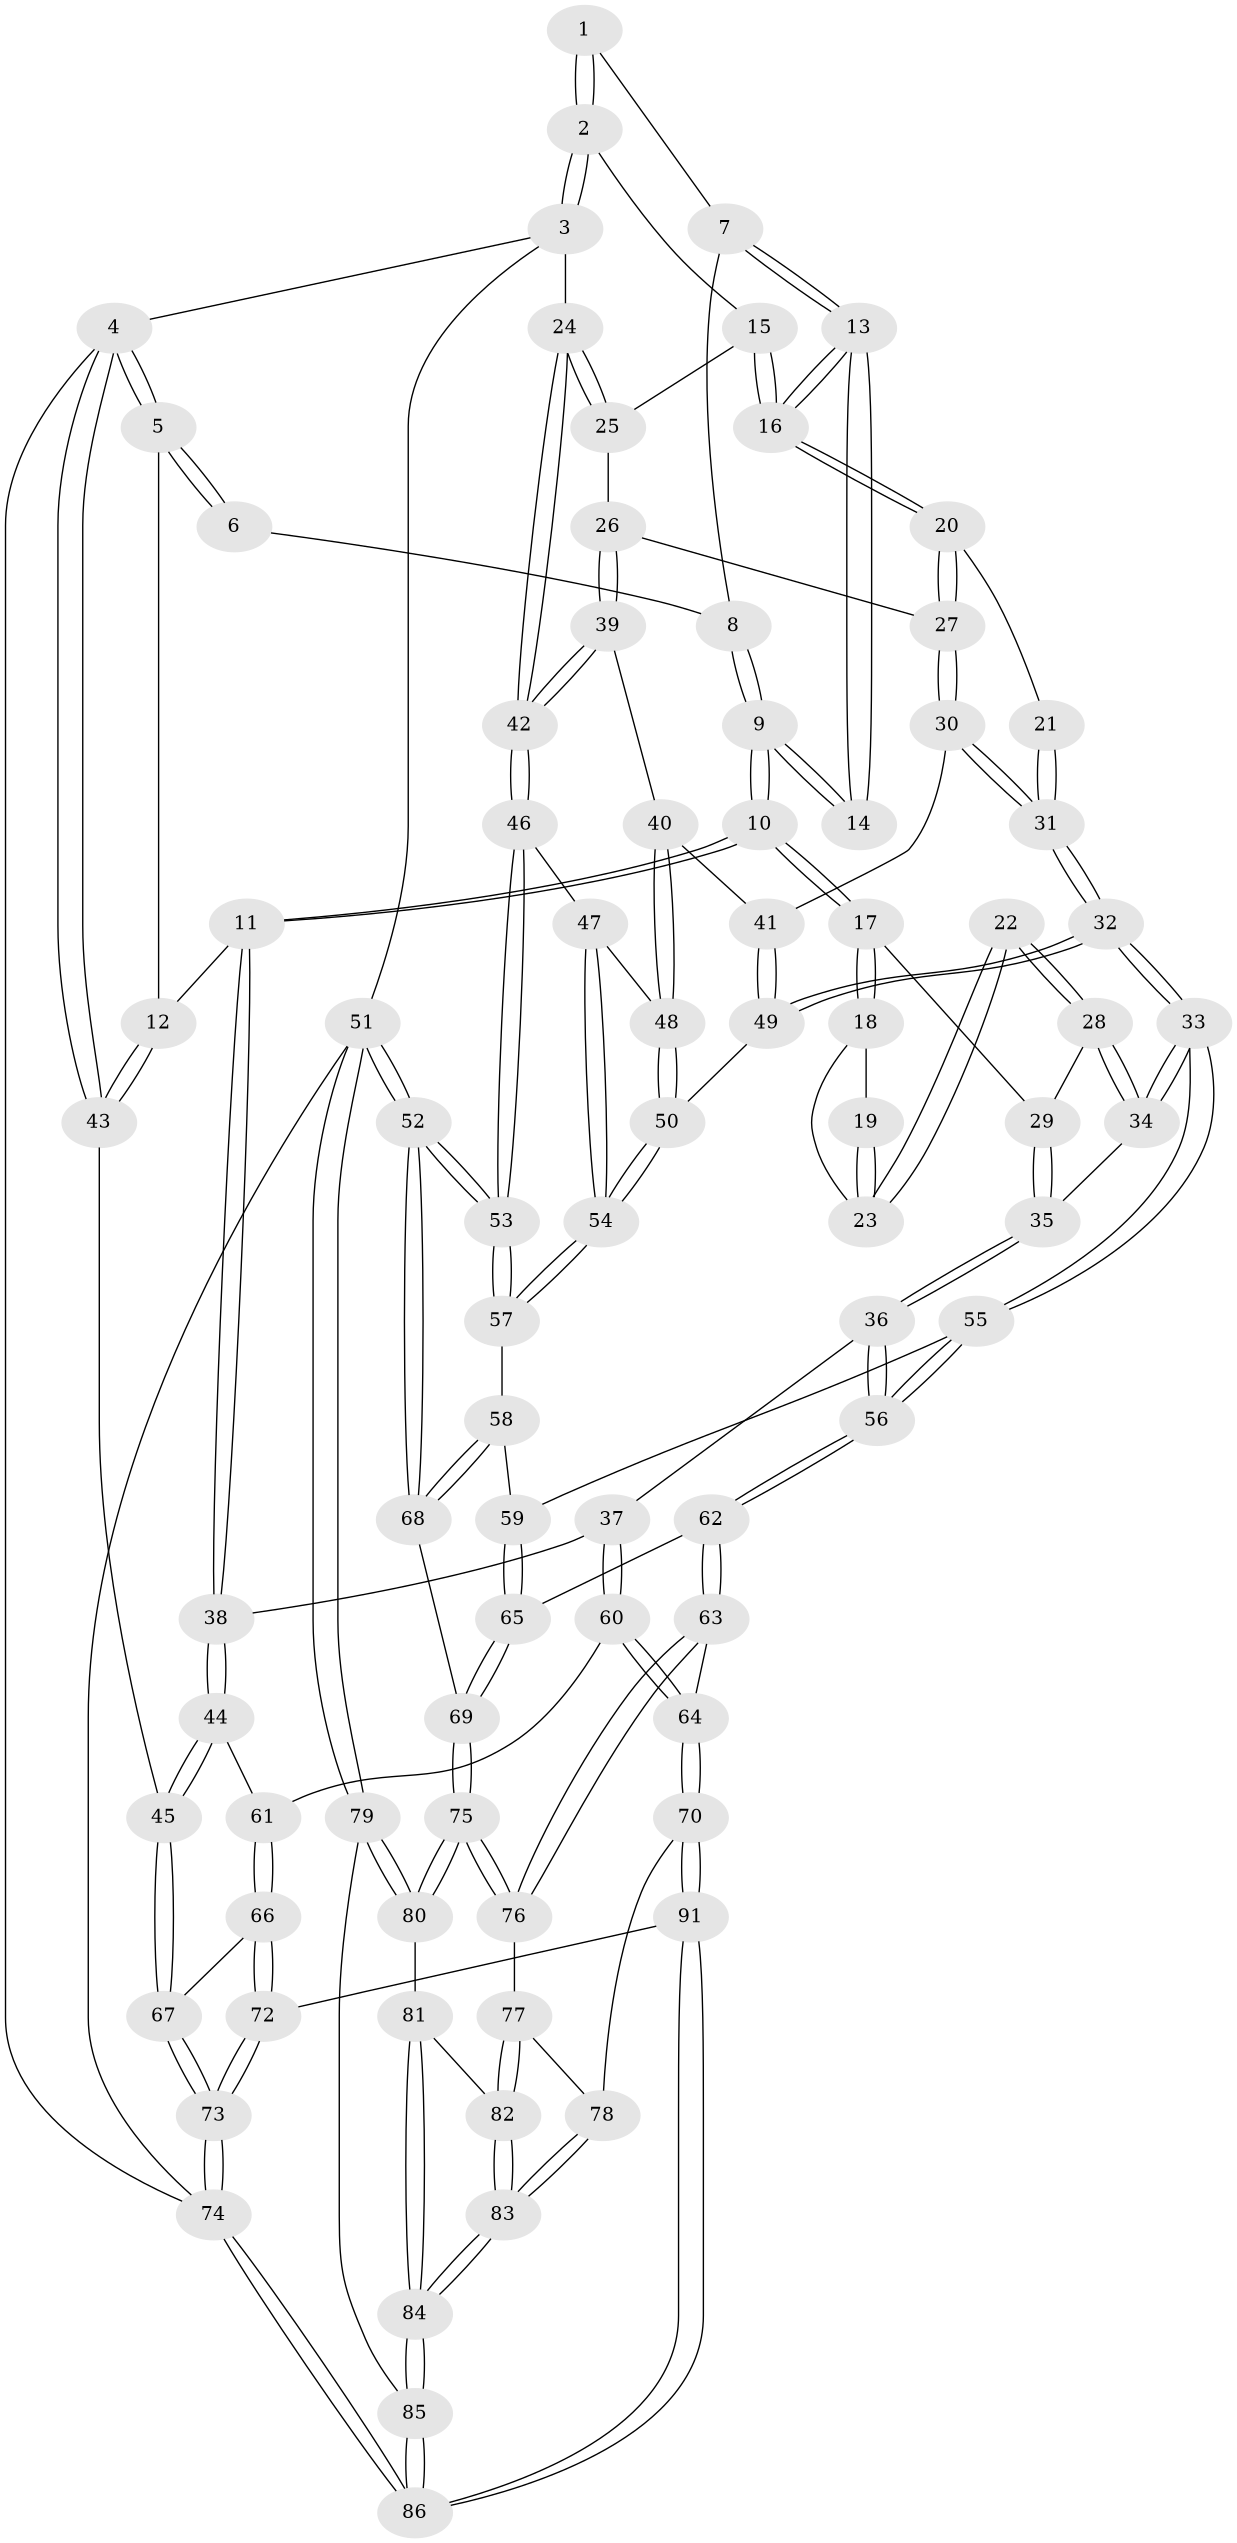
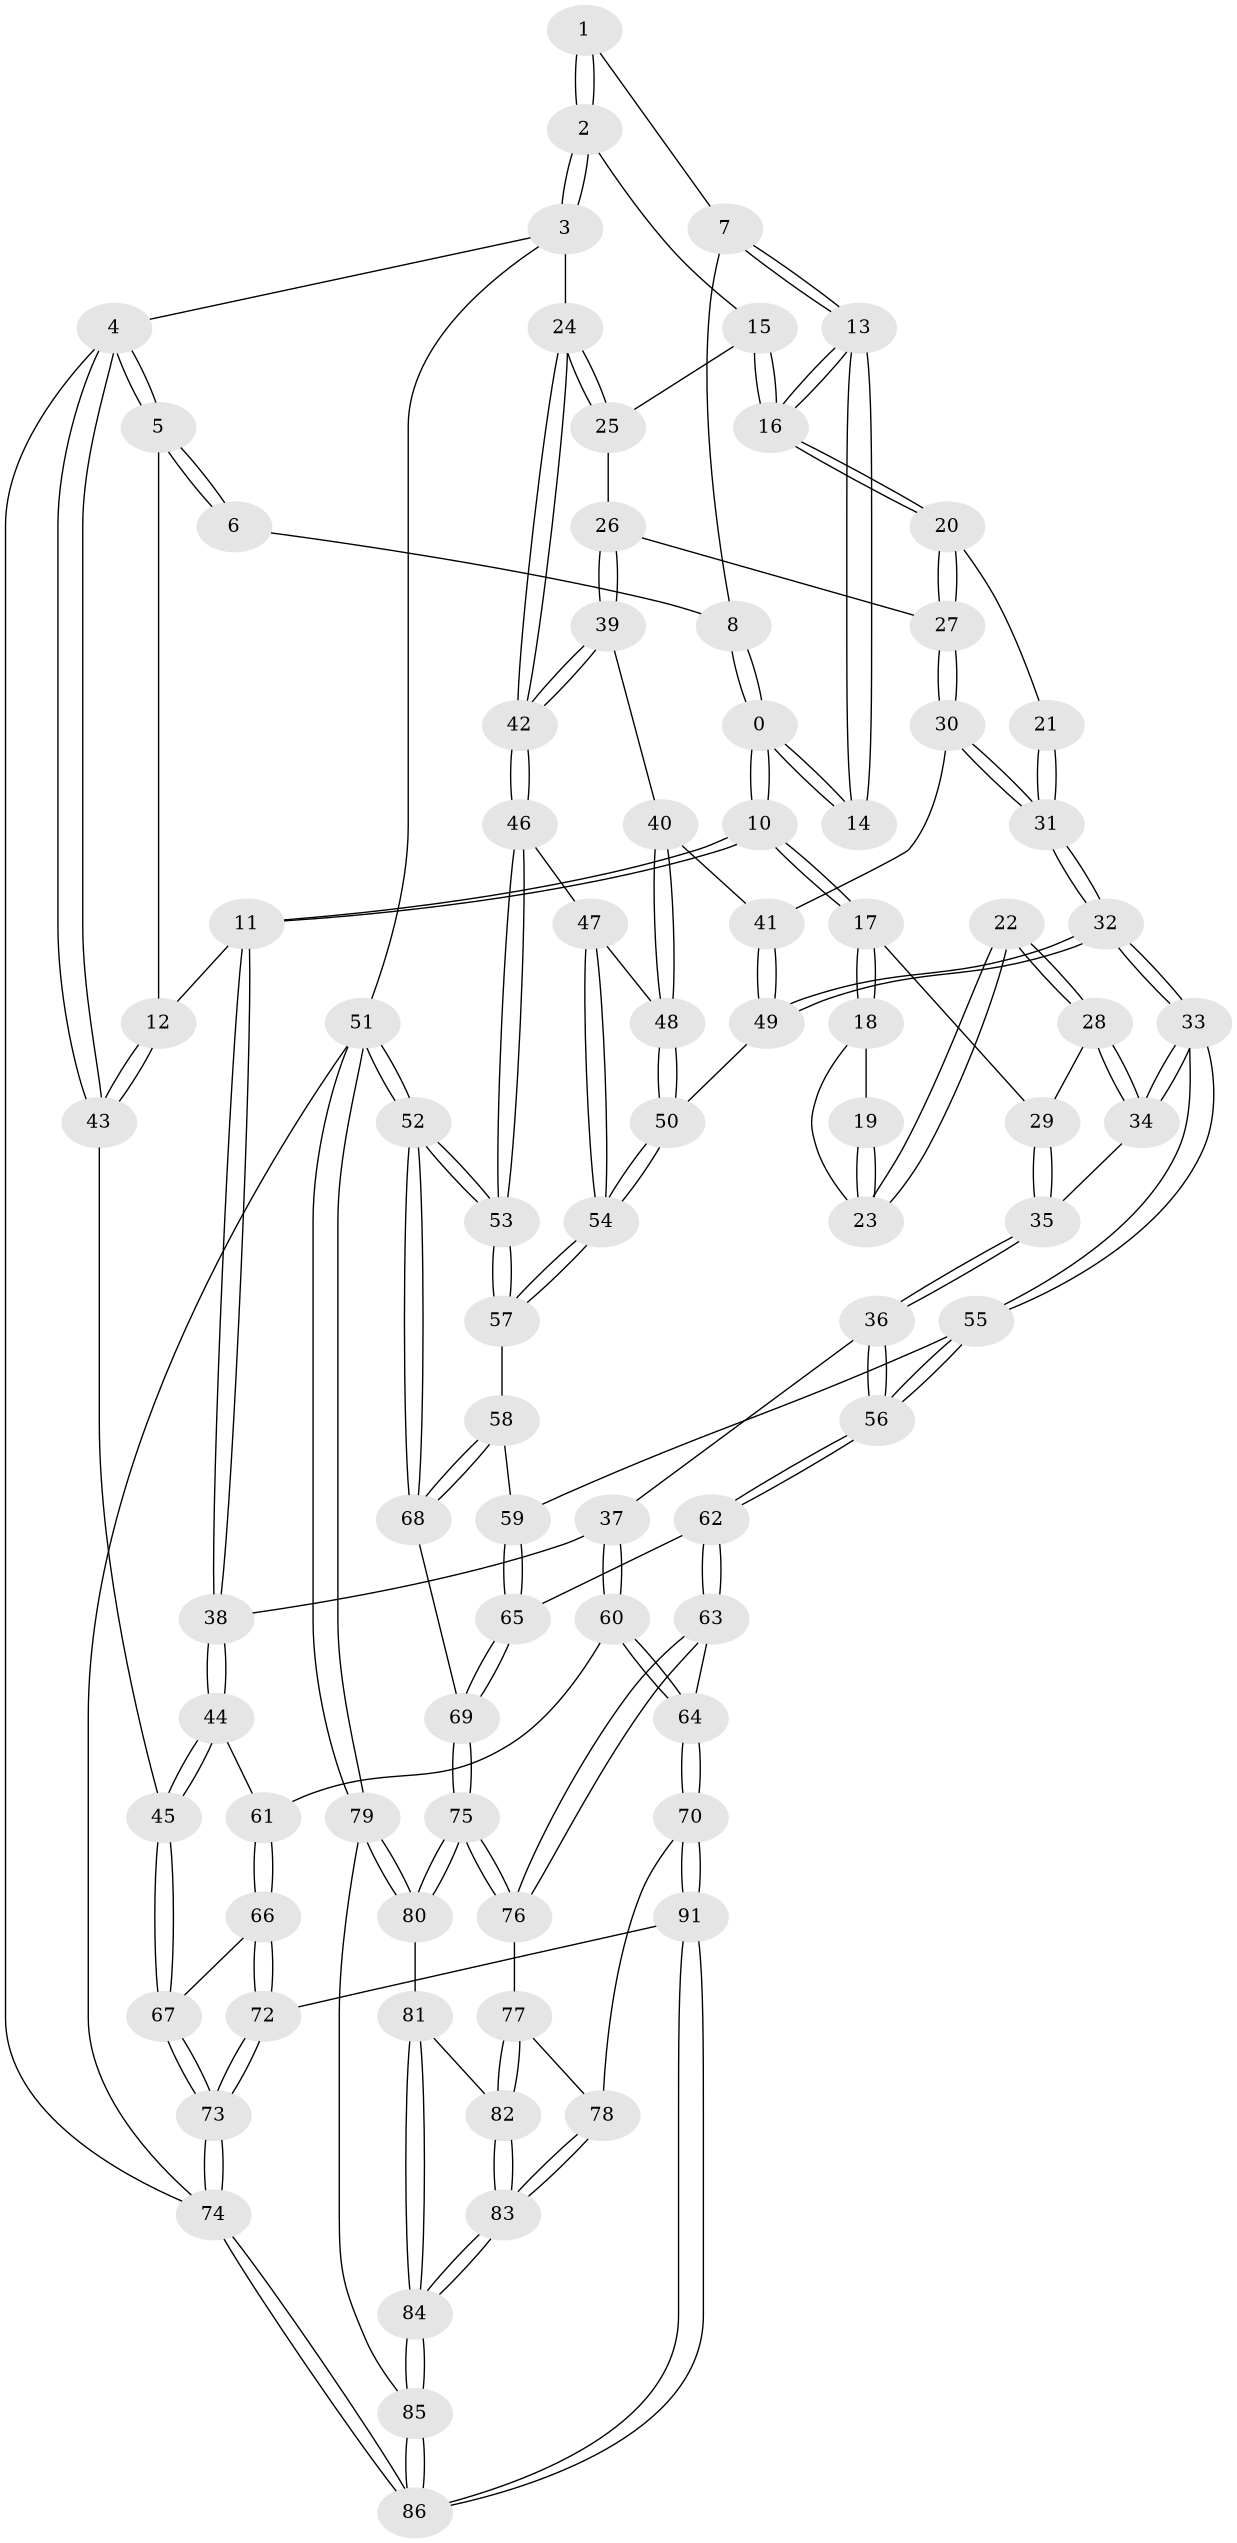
node "9": label "9" -> "0"
